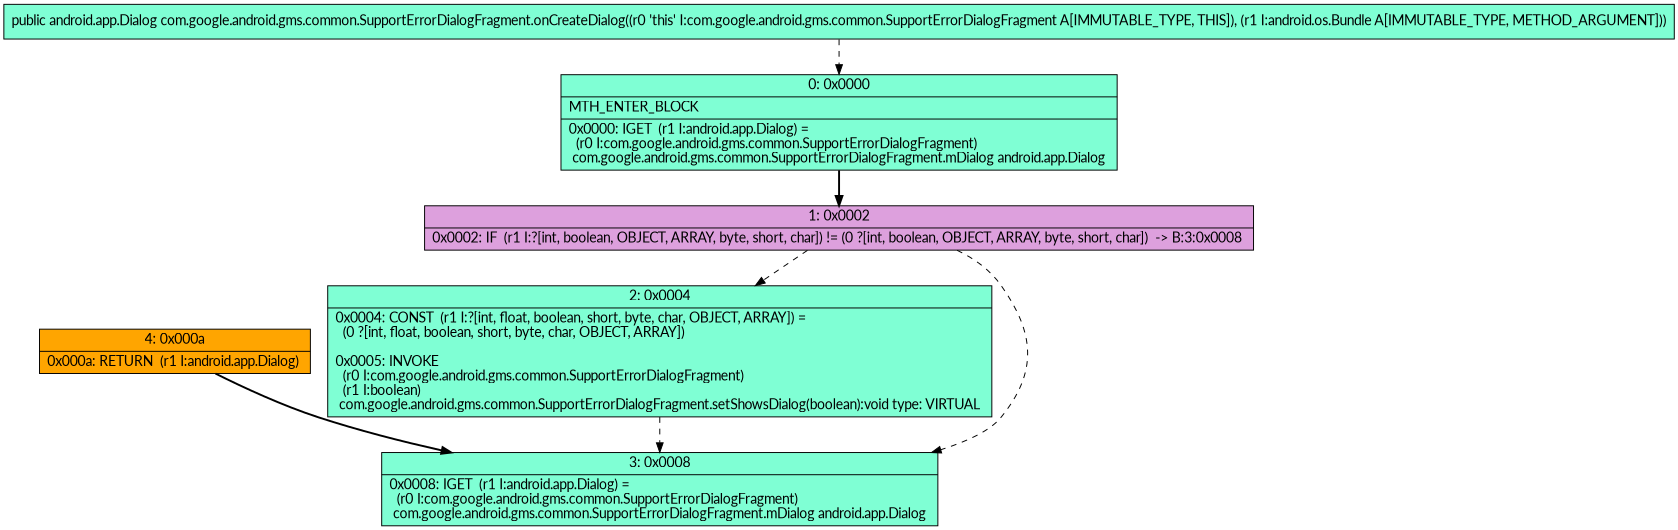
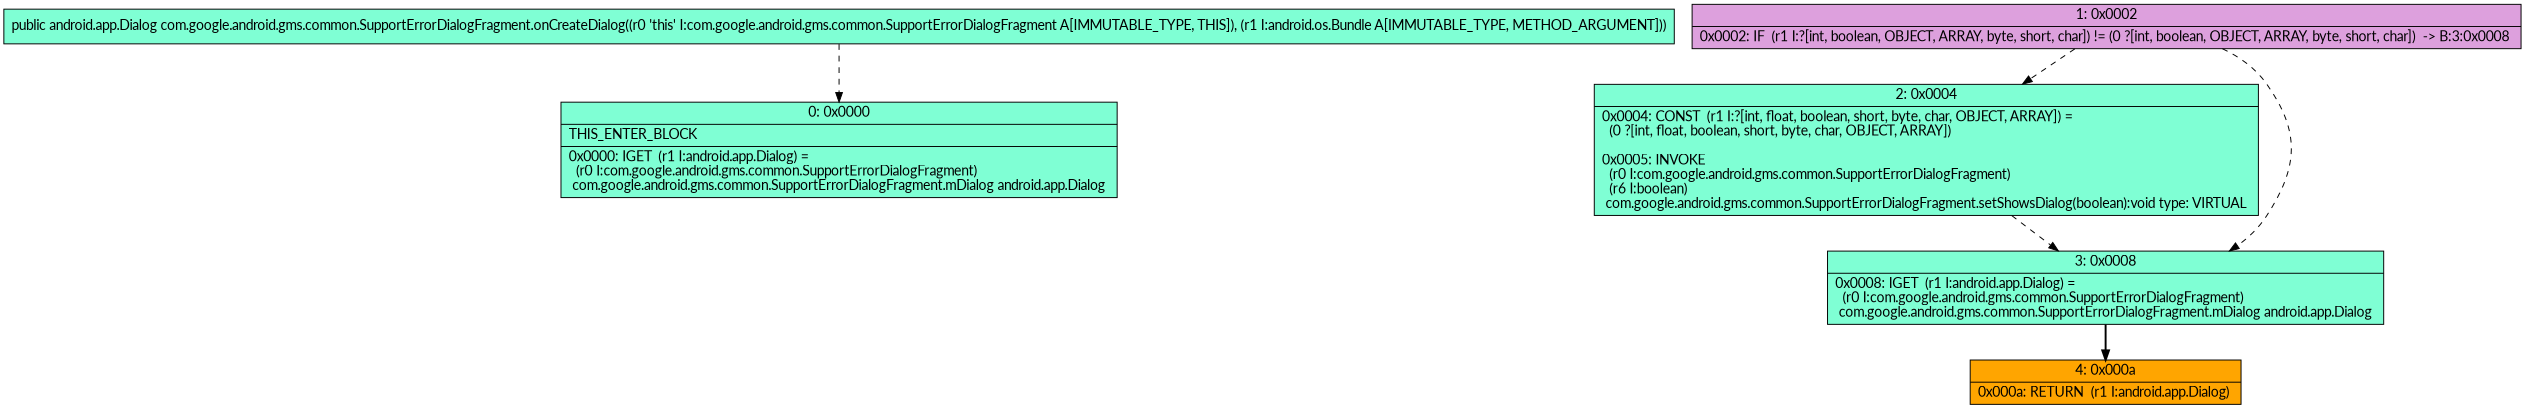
node "0: 0x0000": text "MTH_ENTER_BLOCK" -> "THIS_ENTER_BLOCK"
edge "0: 0x0000" -> "1: 0x0002": removed
node "2: 0x0004": text "(r1 I:boolean)" -> "(r6 I:boolean)"
edge "4: 0x000a" -> "3: 0x0008": reversed
